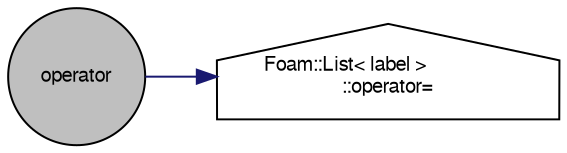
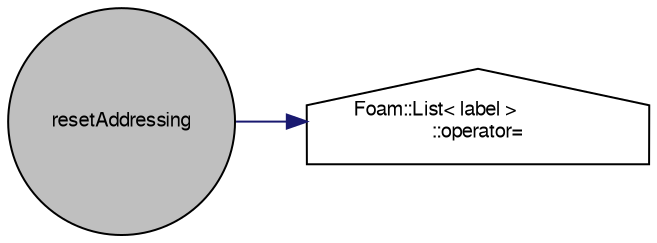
node "operator": label "operator" -> "resetAddressing"
